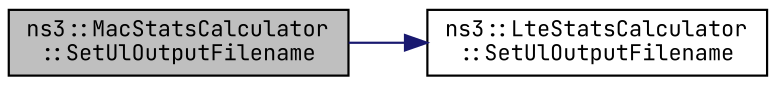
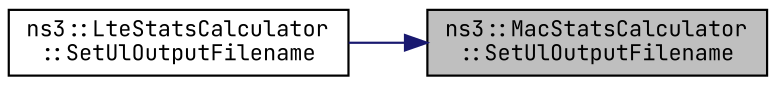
edge "ns3::MacStatsCalculator ::SetUlOutputFilename" -> "ns3::LteStatsCalculator ::SetUlOutputFilename": reversed
